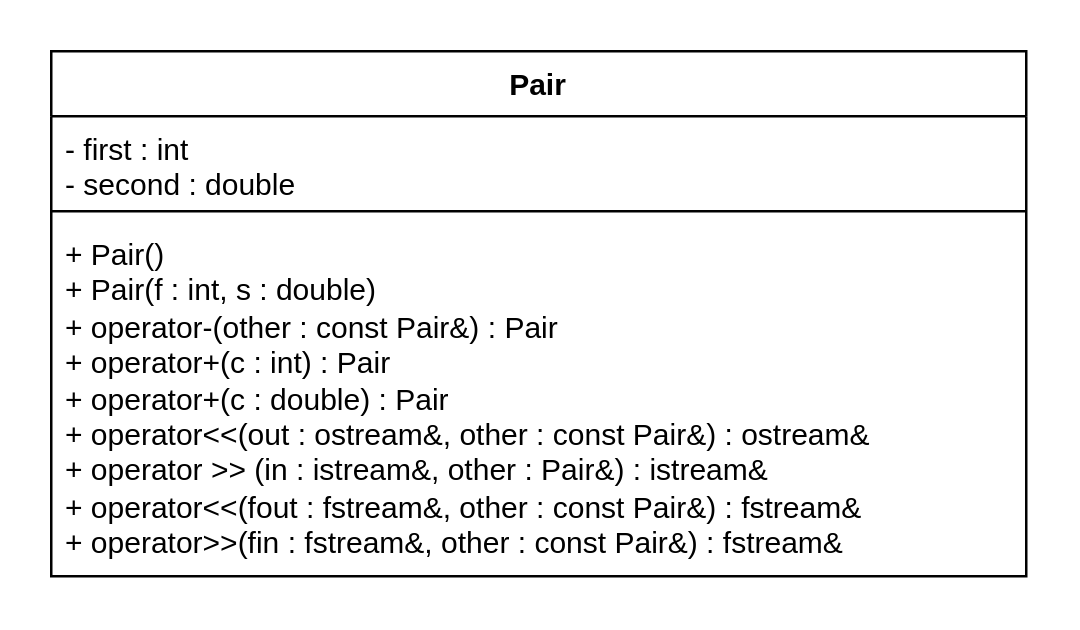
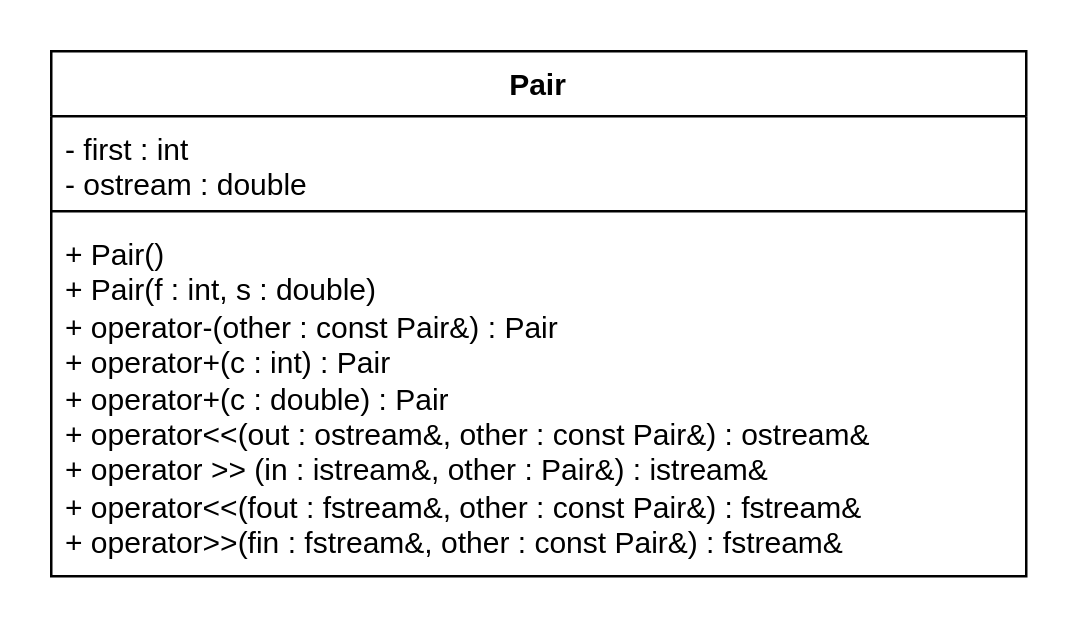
node "- first : int - second : double": label "- first : int - second : double" -> "- first : int - ostream : double"
